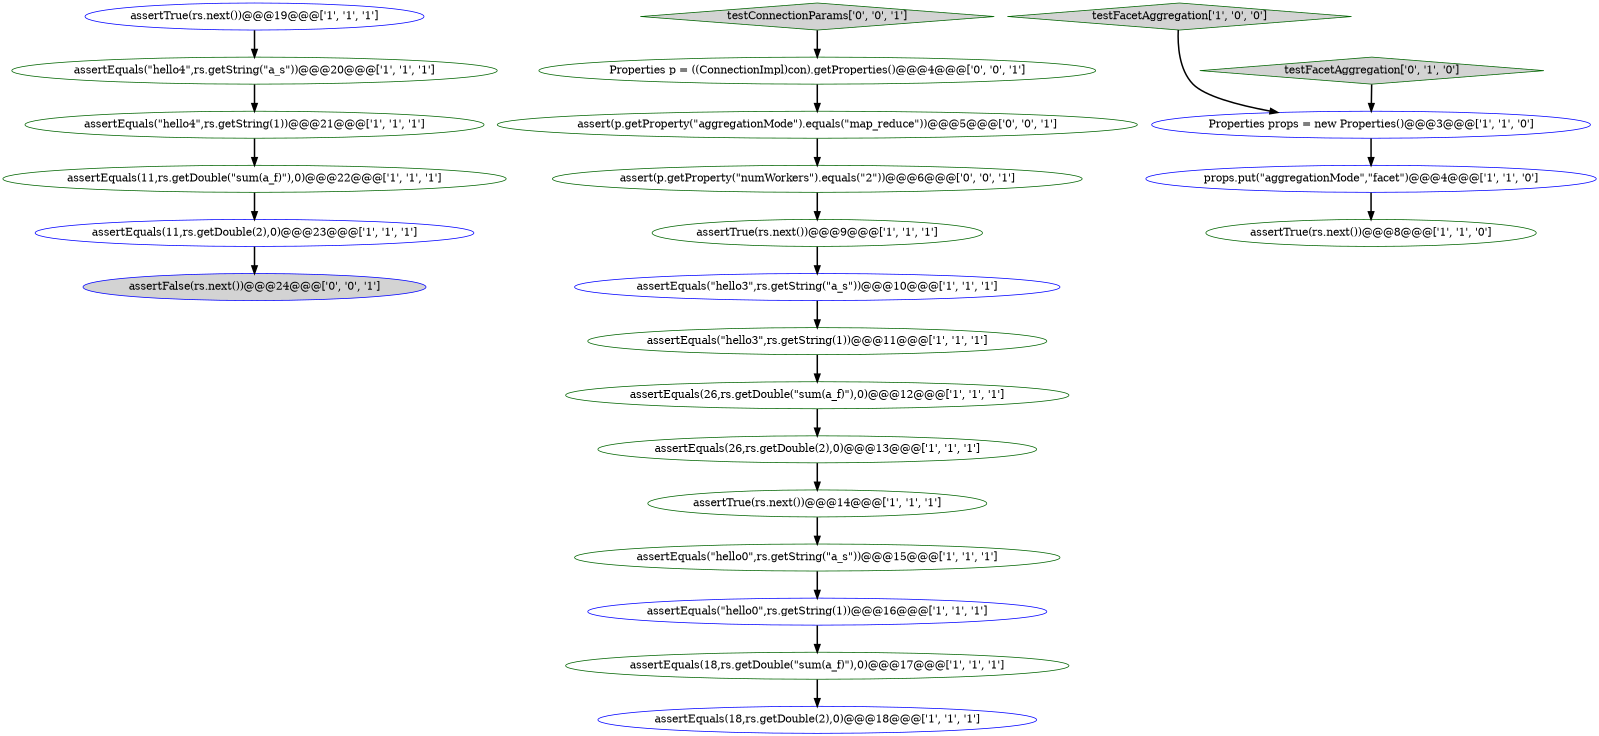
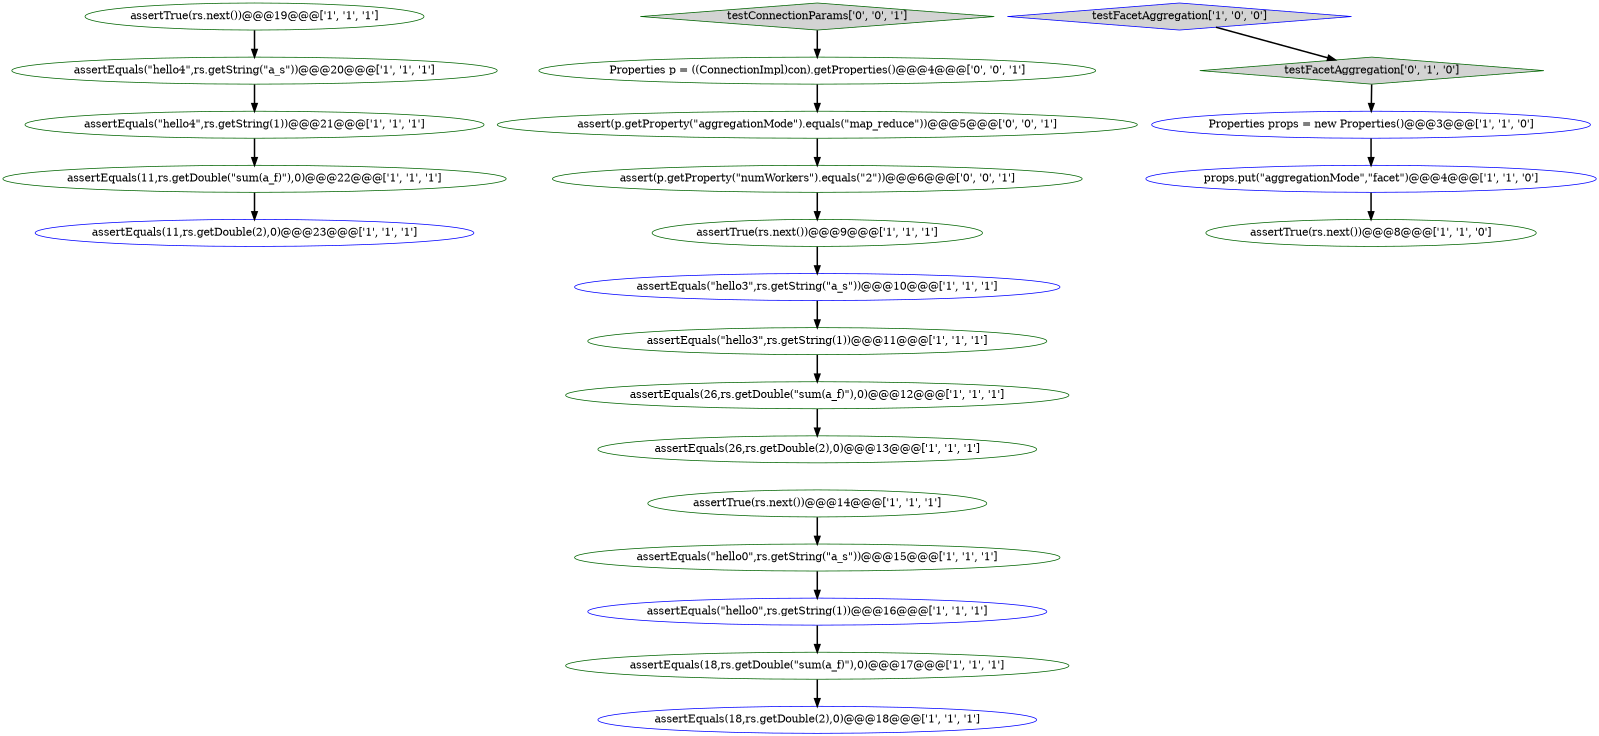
node "assertTrue(rs.next())@@@19@@@['1', '1', '1']": color blue -> darkgreen
node "testFacetAggregation['1', '0', '0']": color darkgreen -> blue
edge "testFacetAggregation['1', '0', '0']" -> "Properties props = new Properties()@@@3@@@['1', '1', '0']": now "testFacetAggregation['1', '0', '0']" -> "testFacetAggregation['0', '1', '0']"
node "assertFalse(rs.next())@@@24@@@['0', '0', '1']": removed
edge "assertEquals(26,rs.getDouble(2),0)@@@13@@@['1', '1', '1']" -> "assertTrue(rs.next())@@@14@@@['1', '1', '1']": removed
